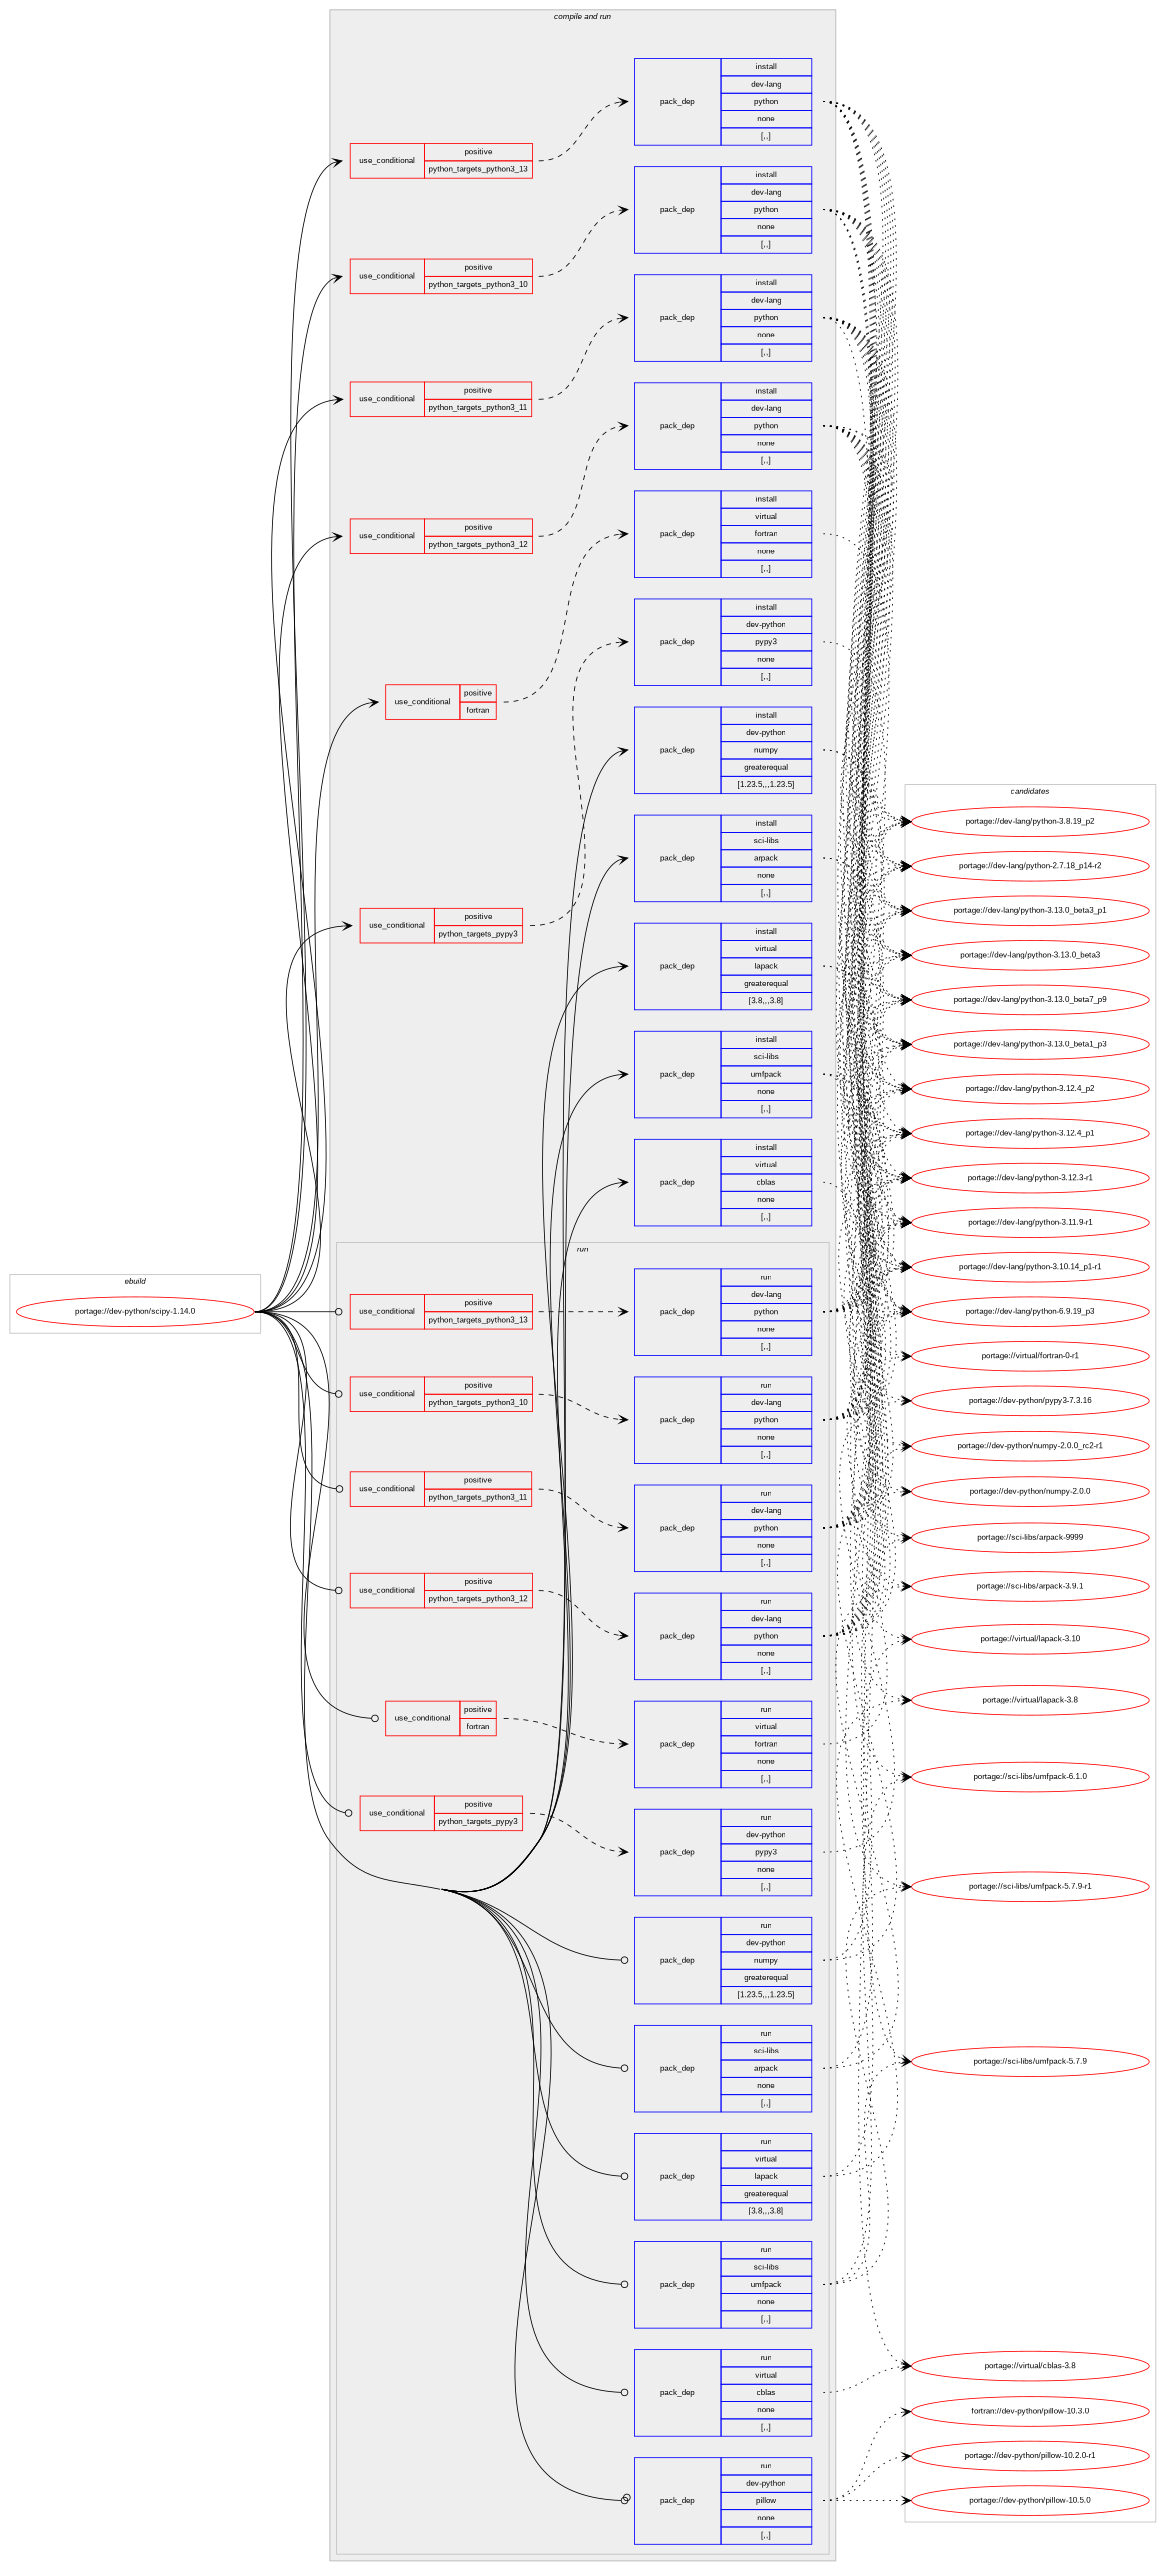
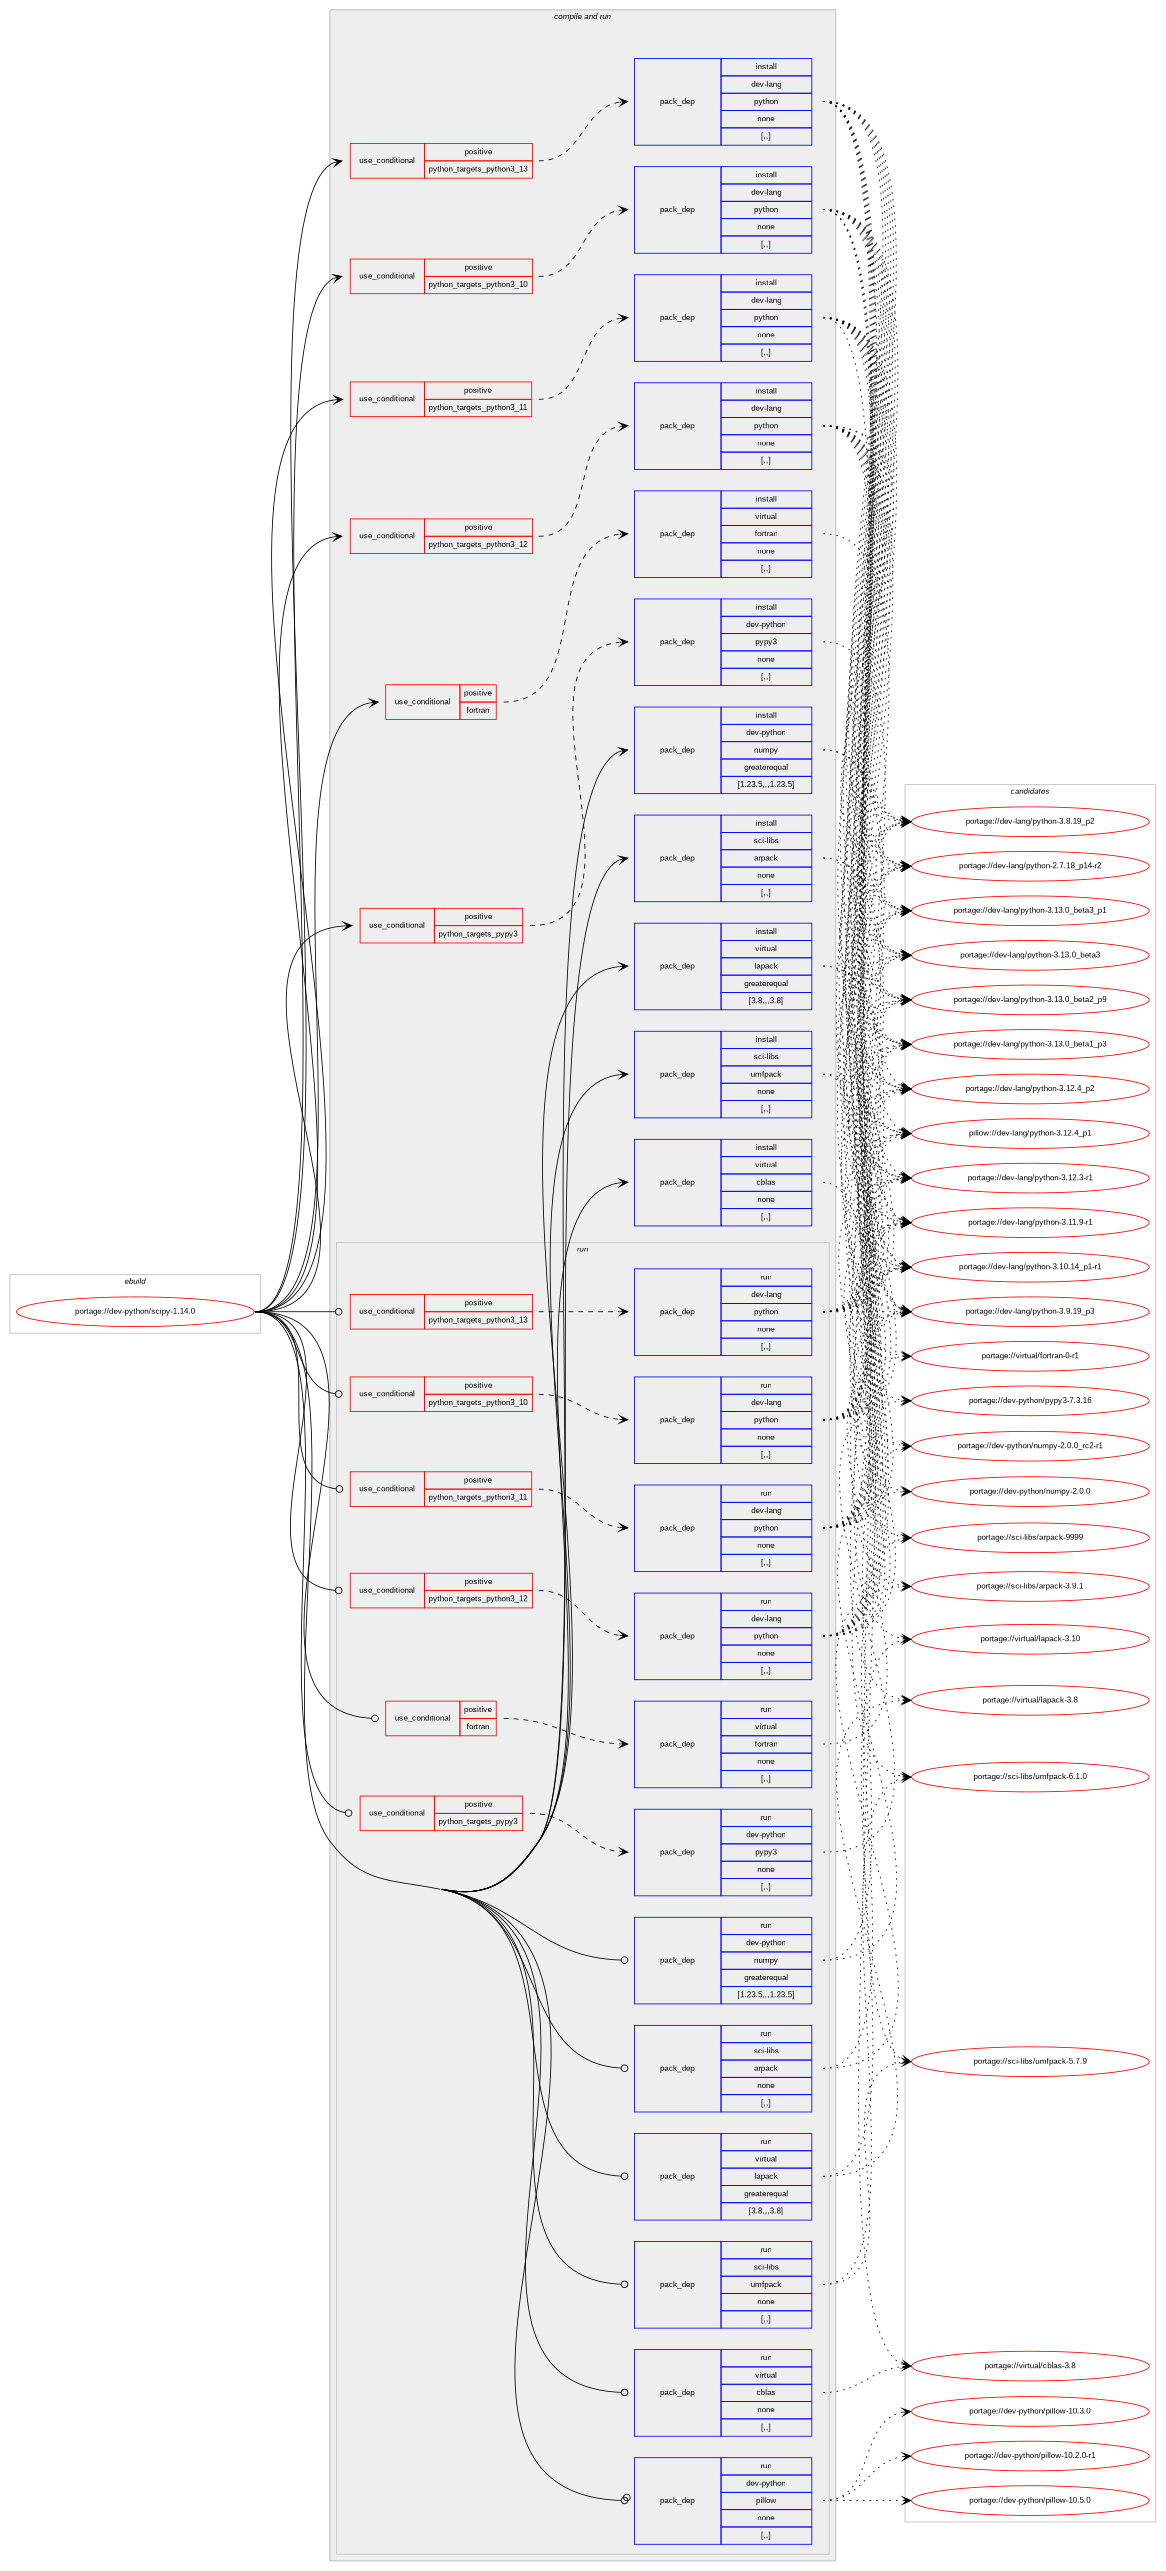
node "portage://dev-lang/python-3.13.0_beta7_p9": label "portage://dev-lang/python-3.13.0_beta7_p9" -> "portage://dev-lang/python-3.13.0_beta2_p9"
node "portage://dev-lang/python-3.12.4_p1": label "portage://dev-lang/python-3.12.4_p1" -> "pillow://dev-lang/python-3.12.4_p1"
node "portage://dev-lang/python-6.9.19_p3": label "portage://dev-lang/python-6.9.19_p3" -> "portage://dev-lang/python-3.9.19_p3"
node "portage://sci-libs/umfpack-5.7.9-r1": removed
node "fortran://dev-python/pillow-10.3.0": label "fortran://dev-python/pillow-10.3.0" -> "portage://dev-python/pillow-10.3.0"
